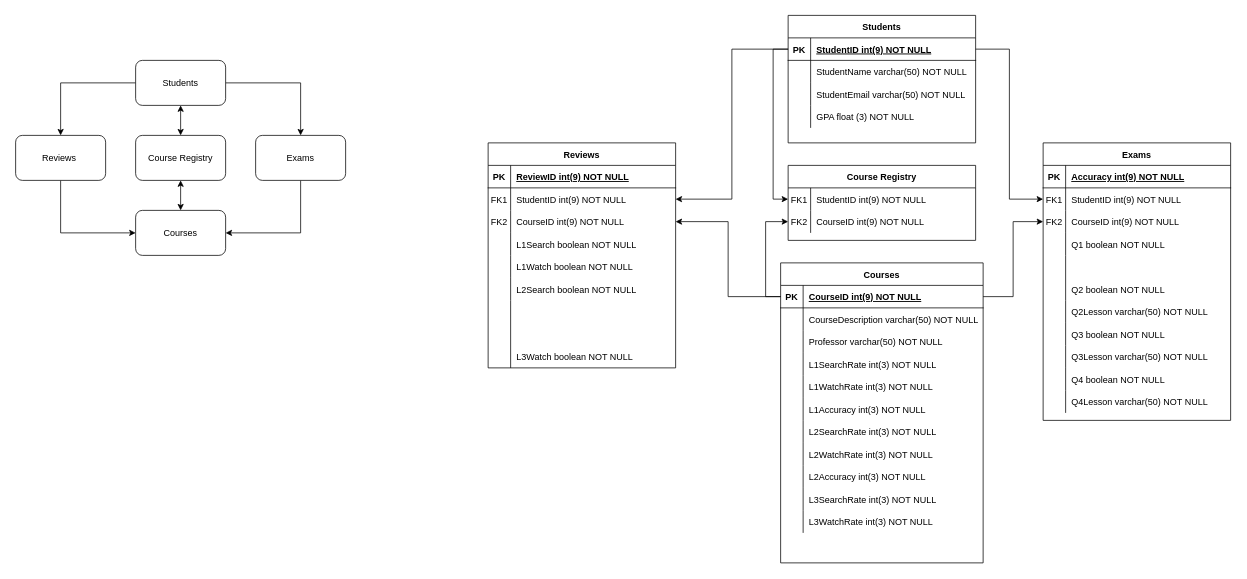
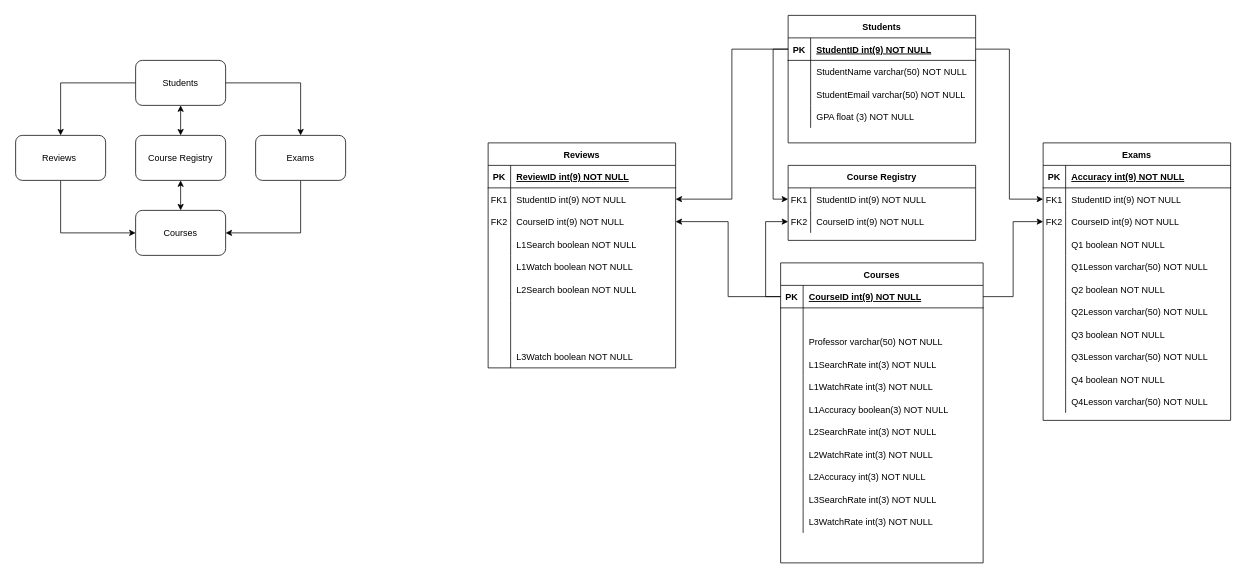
node "Q1Lesson varchar(50) NOT NULL": added
node "CourseDescription varchar(50) NOT NULL": removed
node "L1Accuracy int(3) NOT NULL": label "L1Accuracy int(3) NOT NULL" -> "L1Accuracy boolean(3) NOT NULL"
